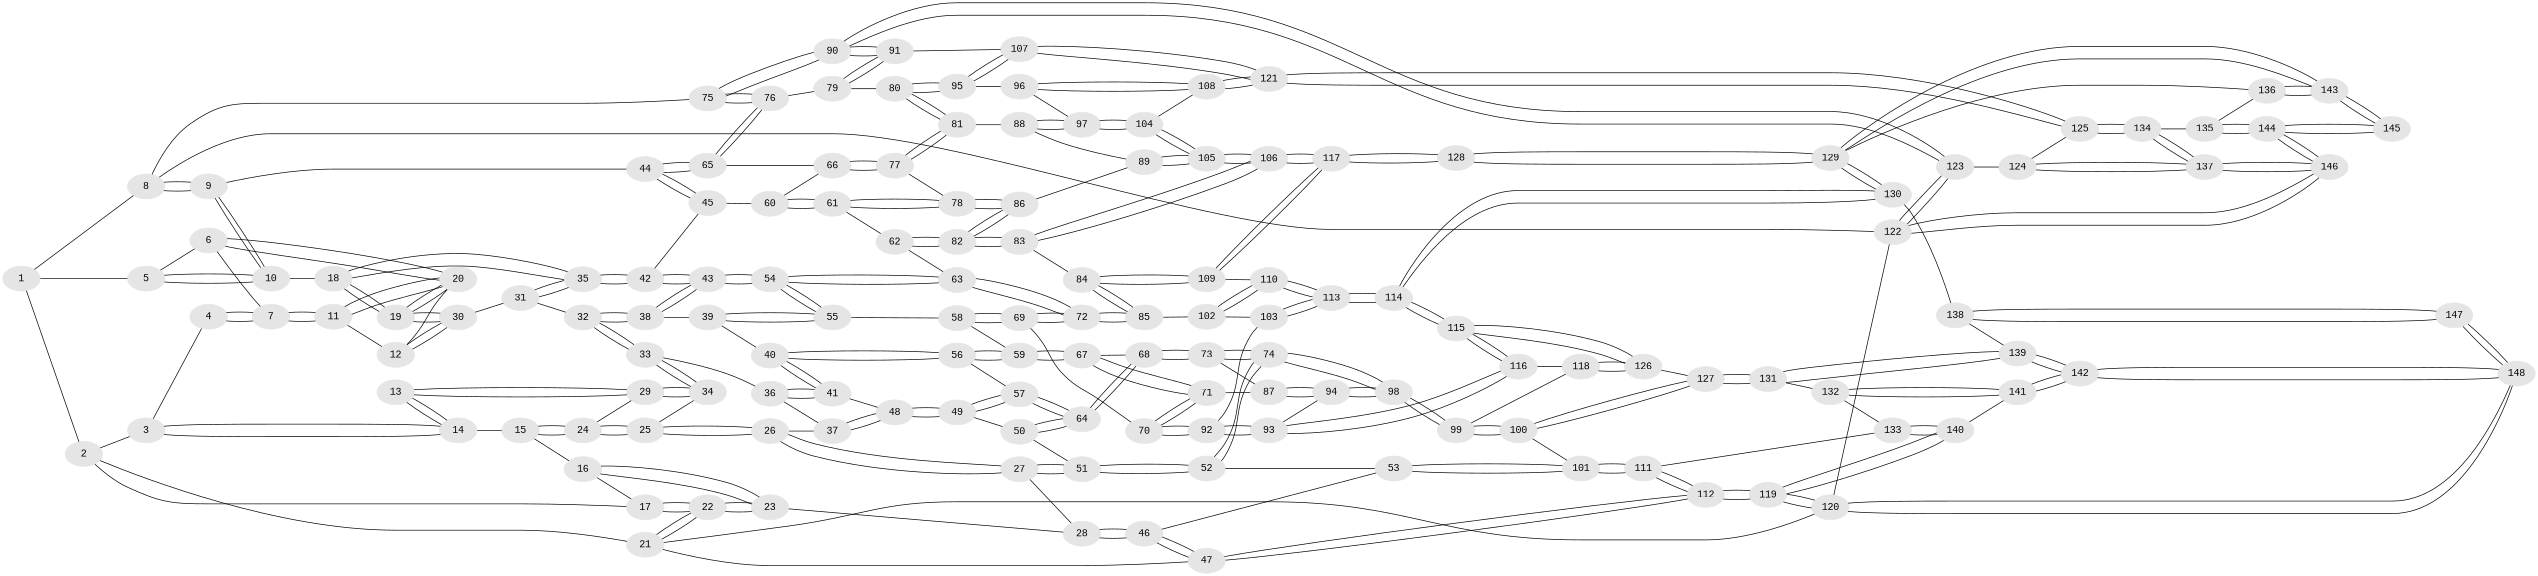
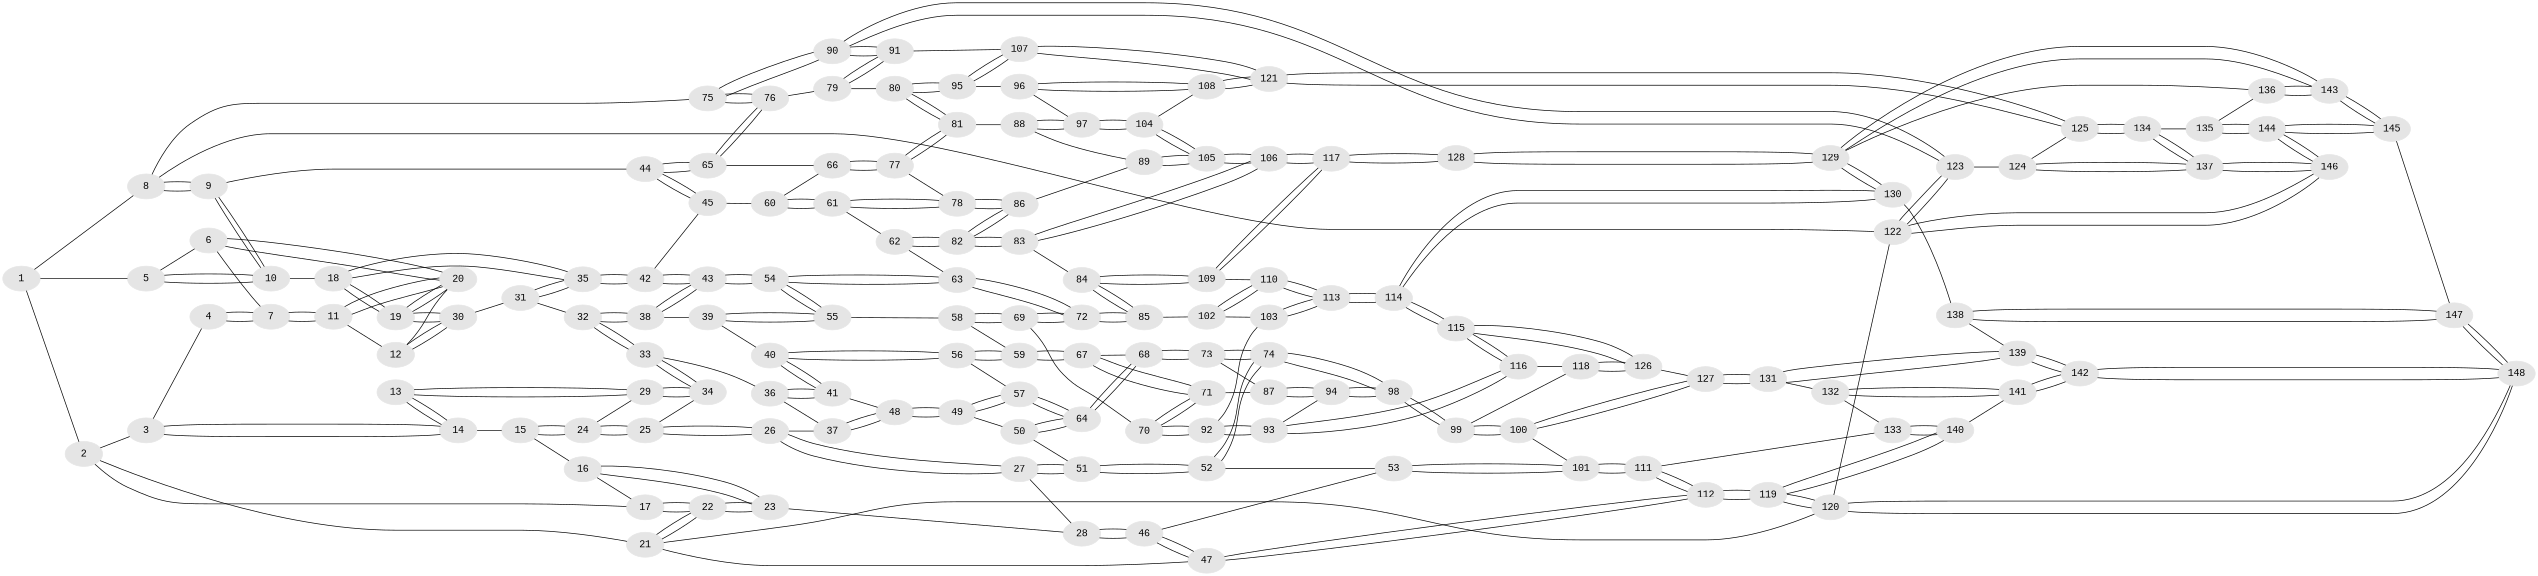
edge "145" -- "147": added
